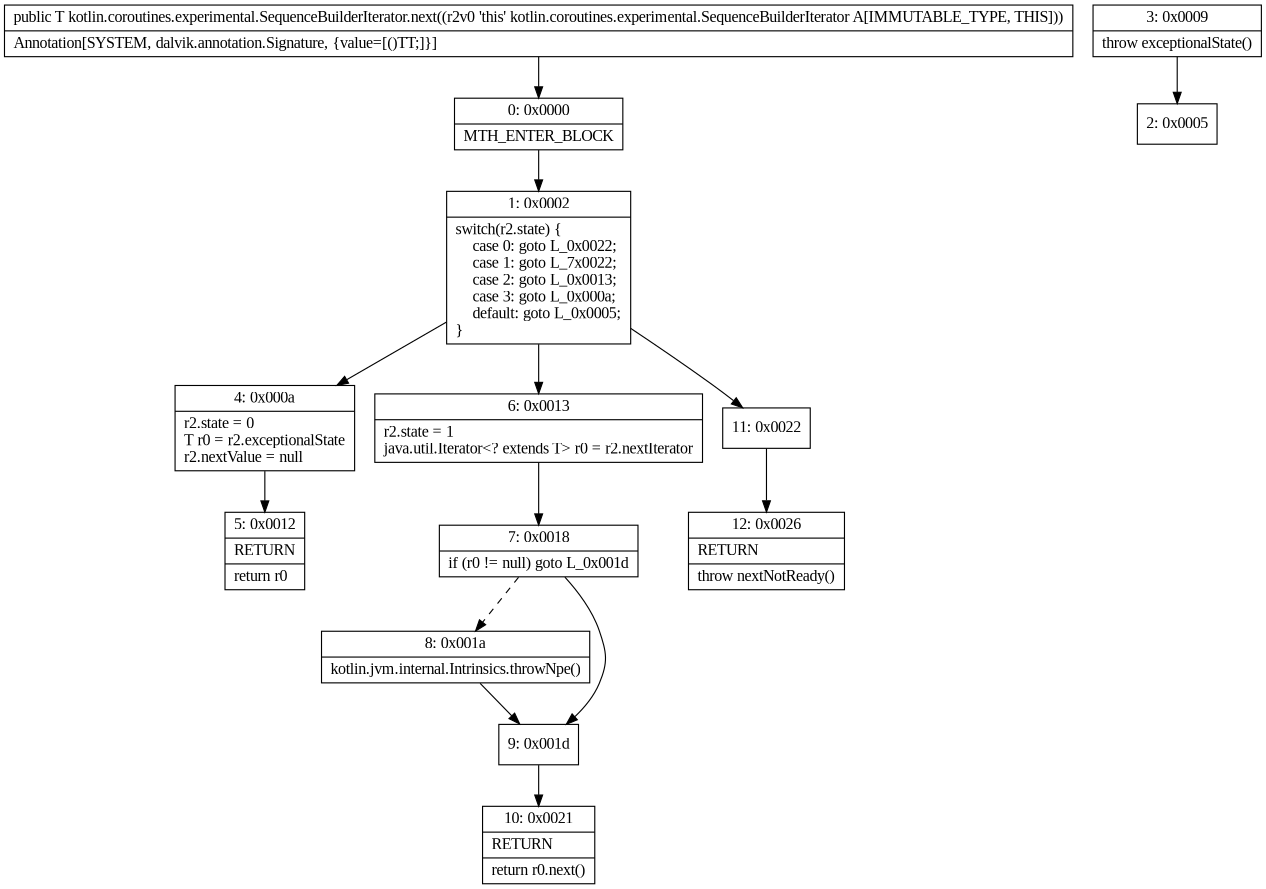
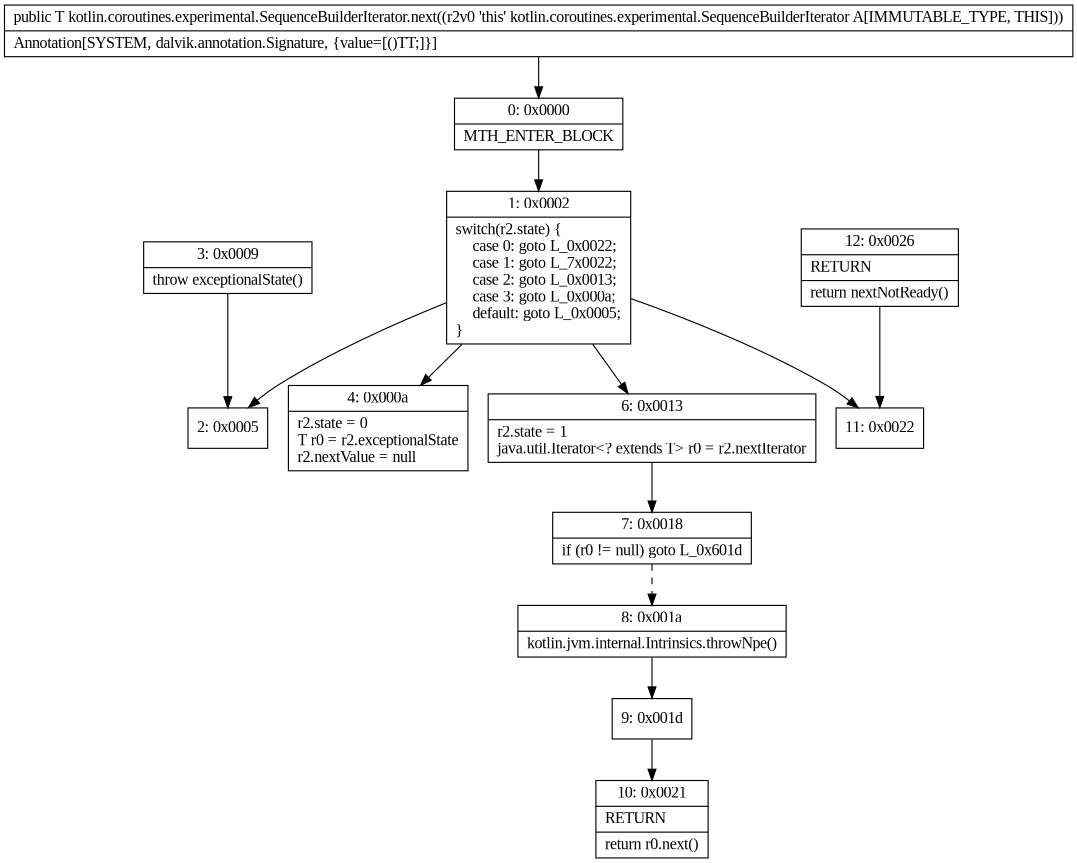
edge "1: 0x0002" -> "2: 0x0005": added
edge "11: 0x0022" -> "12: 0x0026": reversed
node "5: 0x0012": removed
node "7: 0x0018": text "if (r0 != null) goto L_0x001d" -> "if (r0 != null) goto L_0x601d"
node "12: 0x0026": text "throw nextNotReady()" -> "return nextNotReady()"
edge "7: 0x0018" -> "9: 0x001d": removed
